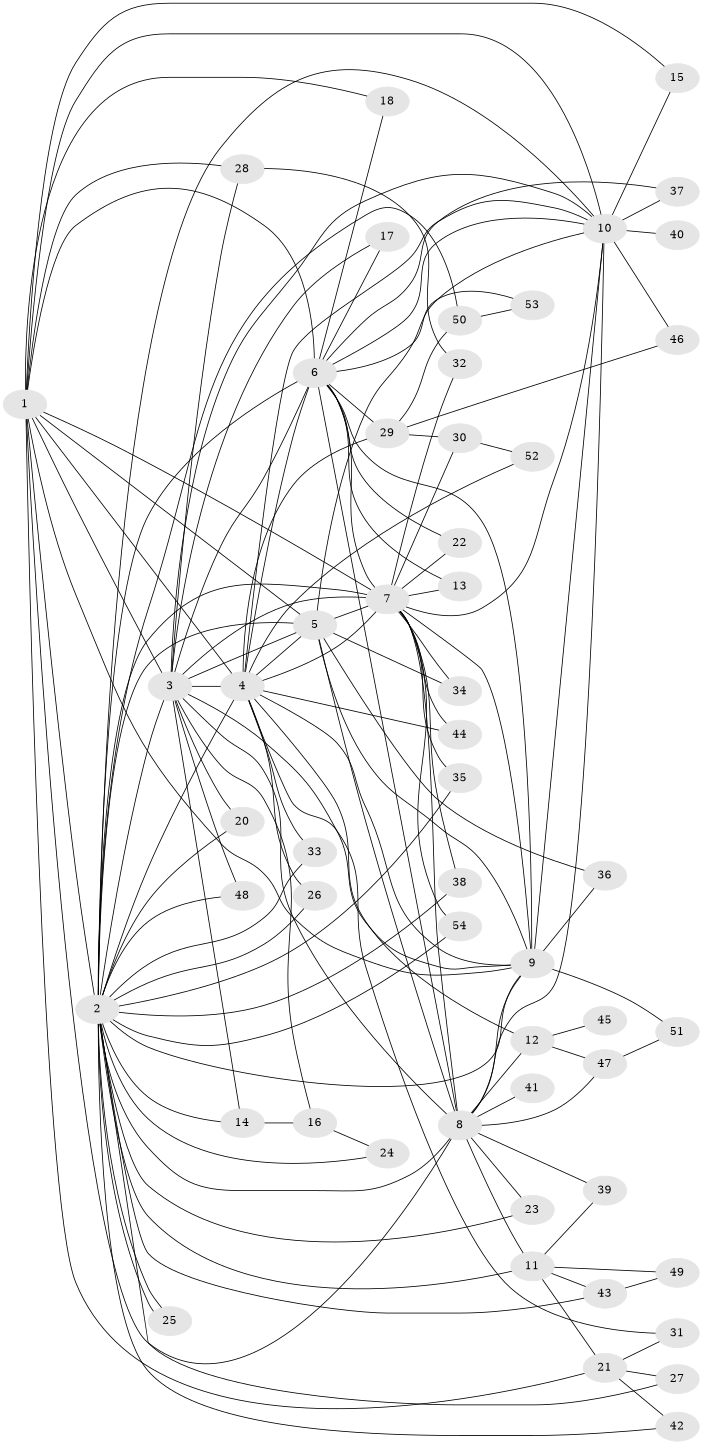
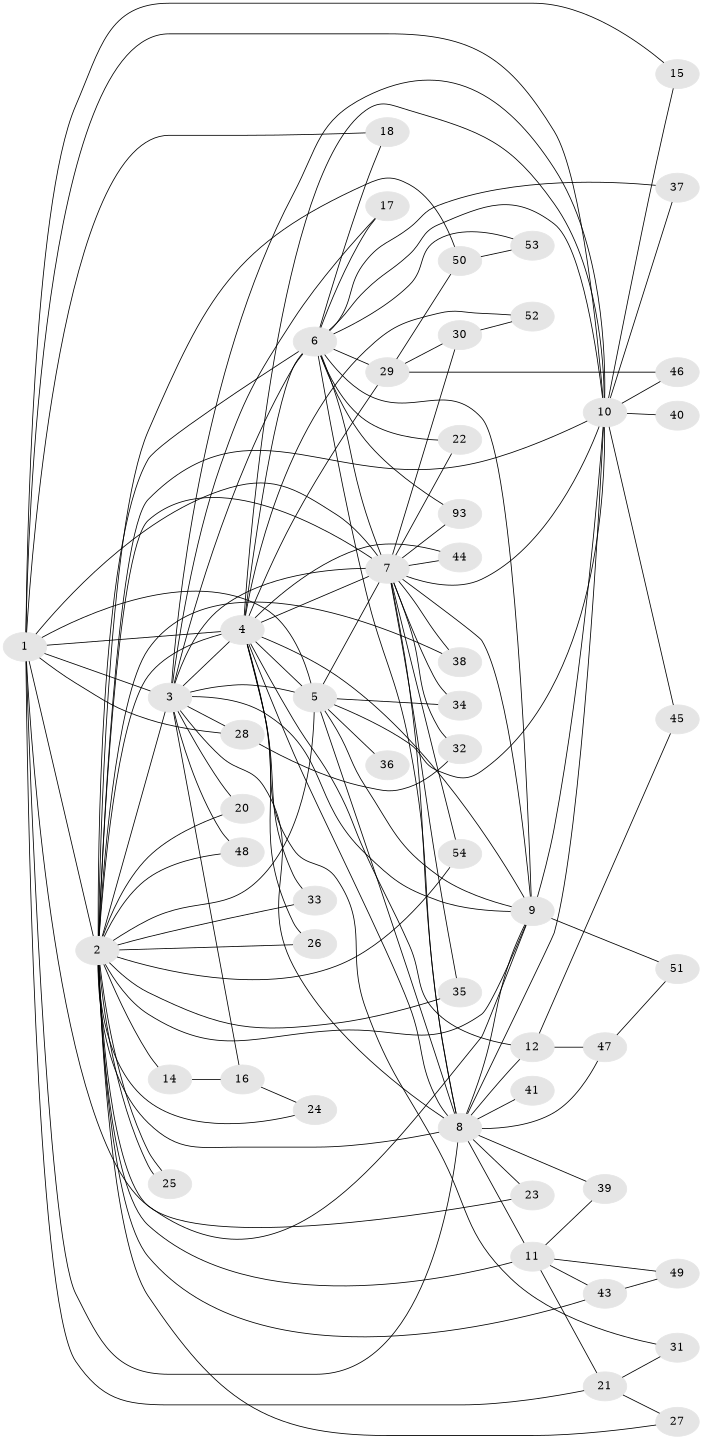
edge "6" -- "1": removed
edge "10" -- "45": added
node "13": label "13" -> "93"
edge "4" -- "8": added
edge "3" -- "14": removed
edge "36" -- "9": removed
node "42": removed
